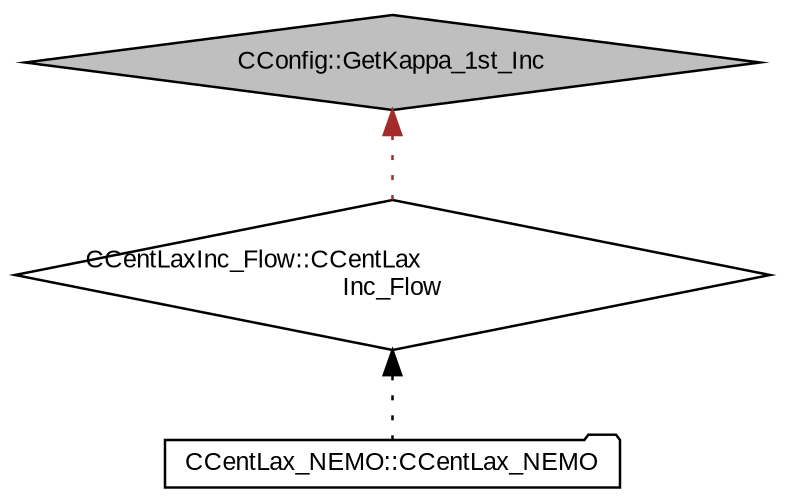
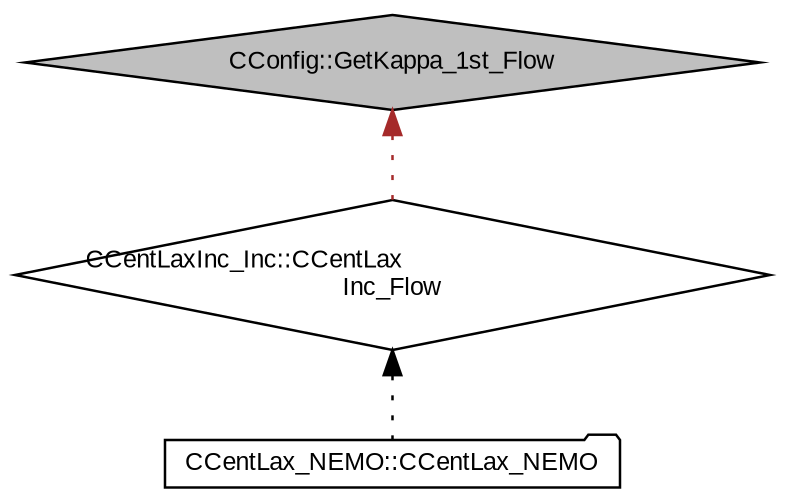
node "CConfig::GetKappa_1st_Inc": label "CConfig::GetKappa_1st_Inc" -> "CConfig::GetKappa_1st_Flow"
node "CCentLaxInc_Flow::CCentLax Inc_Flow": label "CCentLaxInc_Flow::CCentLax Inc_Flow" -> "CCentLaxInc_Inc::CCentLax Inc_Flow"
